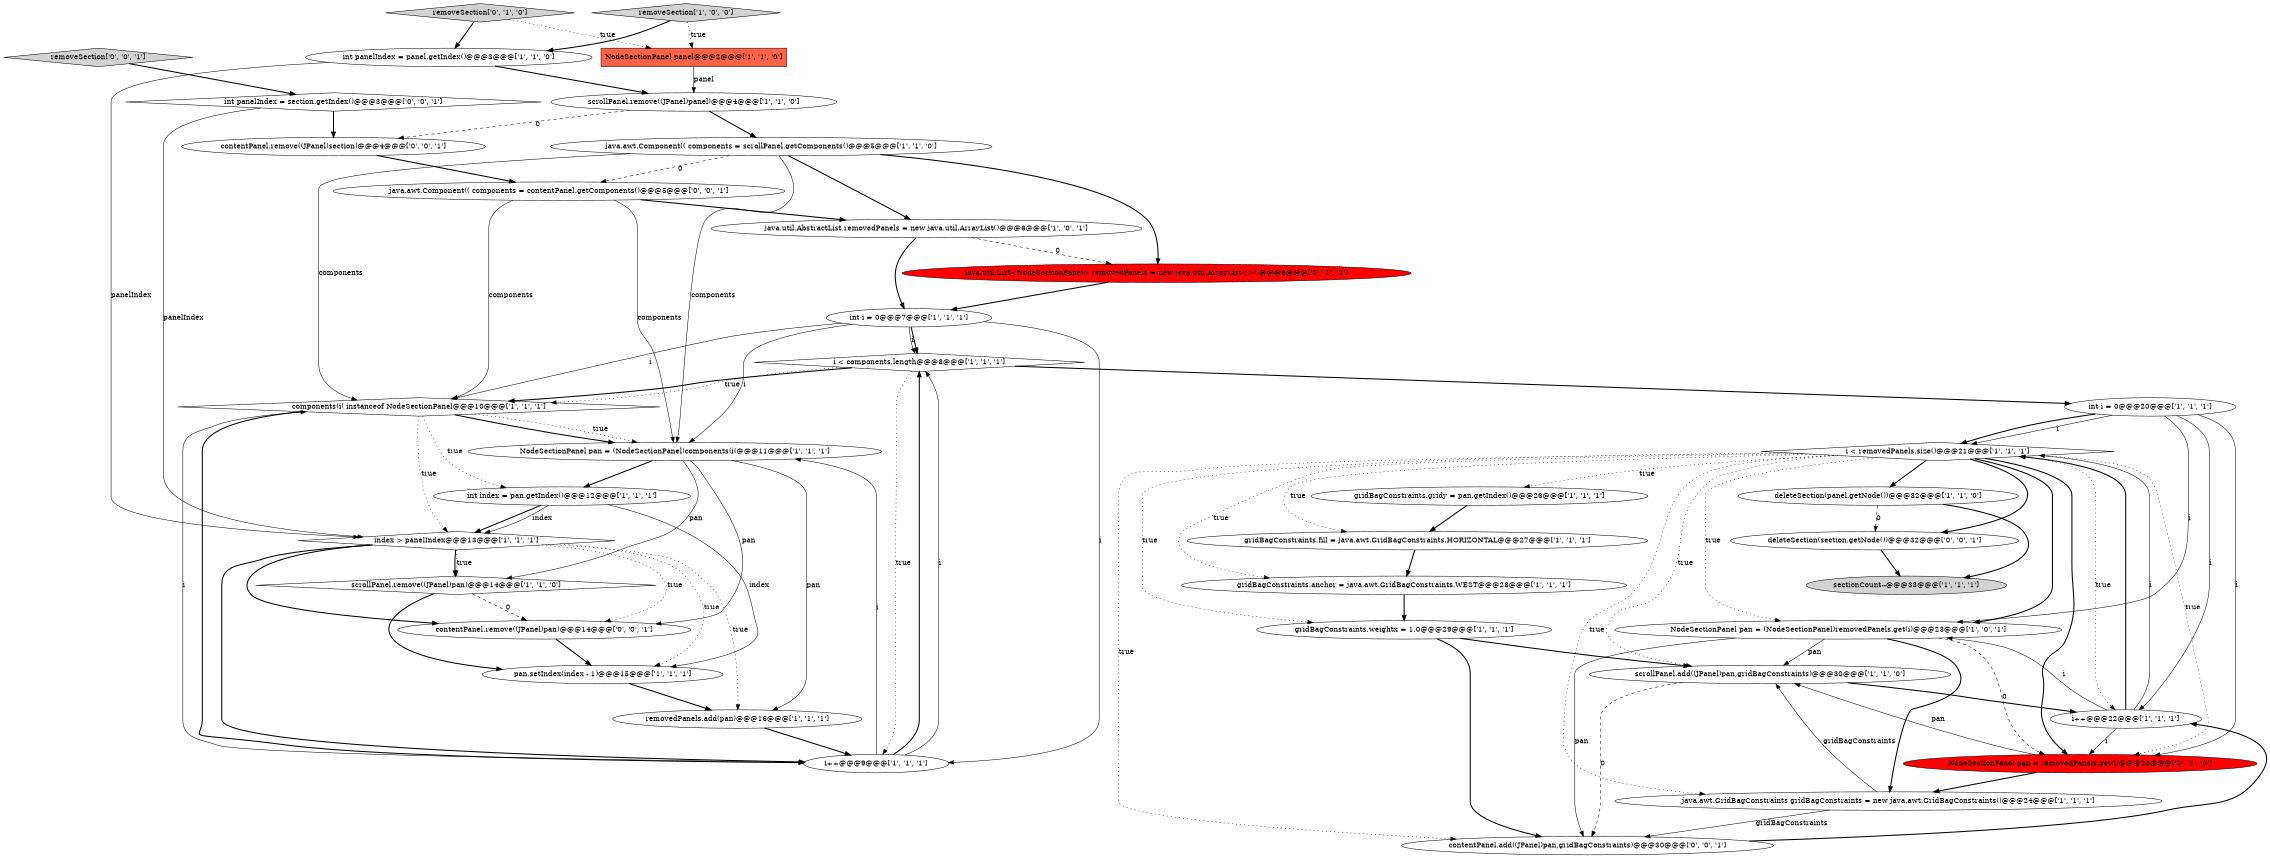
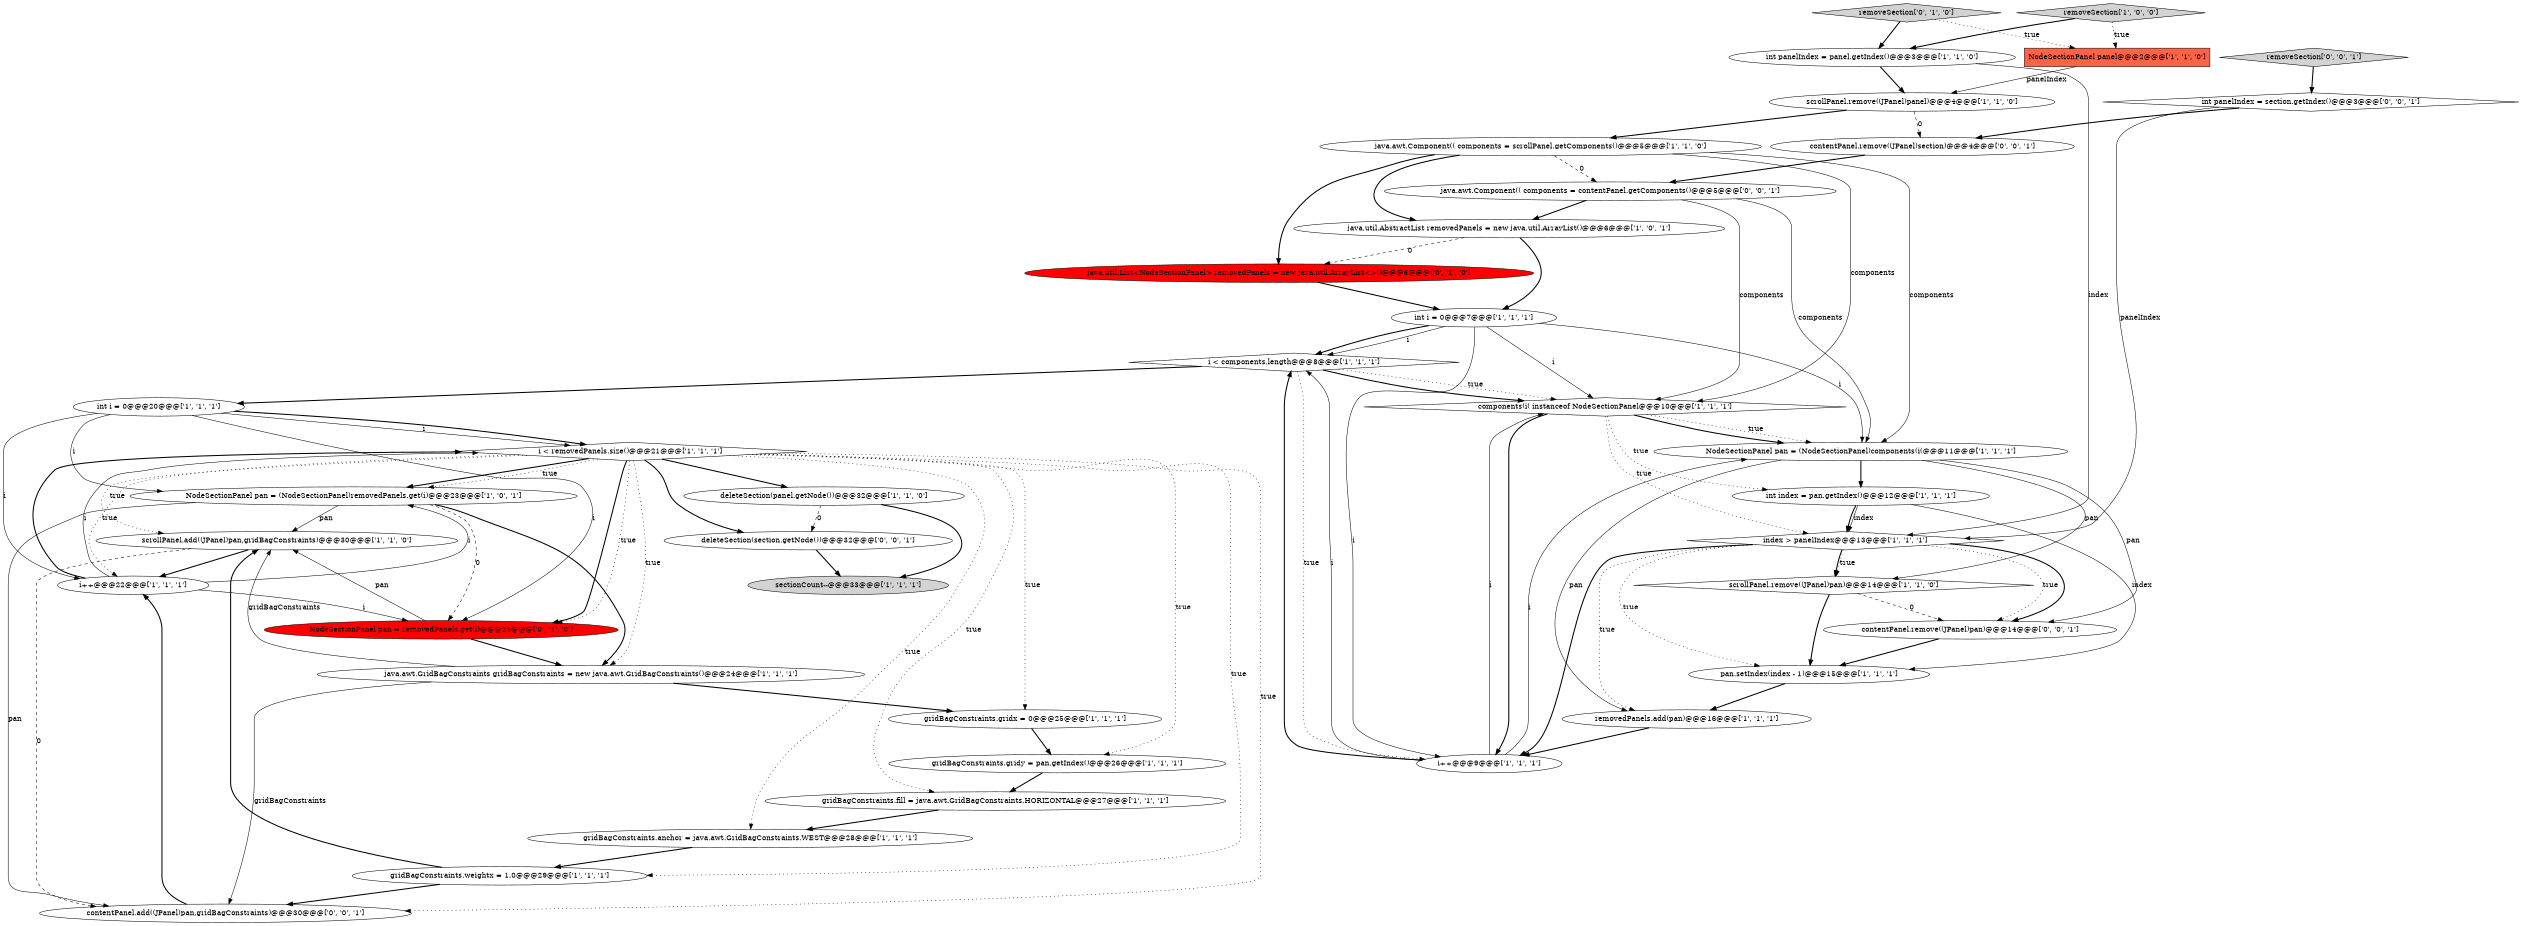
edge "NodeSectionPanel panel@@@2@@@['1', '1', '0']" -> "scrollPanel.remove((JPanel)panel)@@@4@@@['1', '1', '0']": label "panel" -> "panelIndex"
edge "int panelIndex = panel.getIndex()@@@3@@@['1', '1', '0']" -> "index > panelIndex@@@13@@@['1', '1', '1']": label "panelIndex" -> "index"
node "gridBagConstraints.gridx = 0@@@25@@@['1', '1', '1']": added
